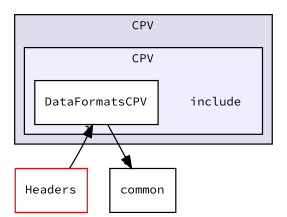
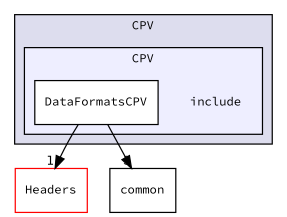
edge "Headers" -> "DataFormatsCPV": reversed
